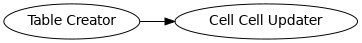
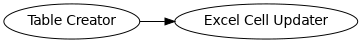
node "Cell Cell Updater": label "Cell Cell Updater" -> "Excel Cell Updater"
